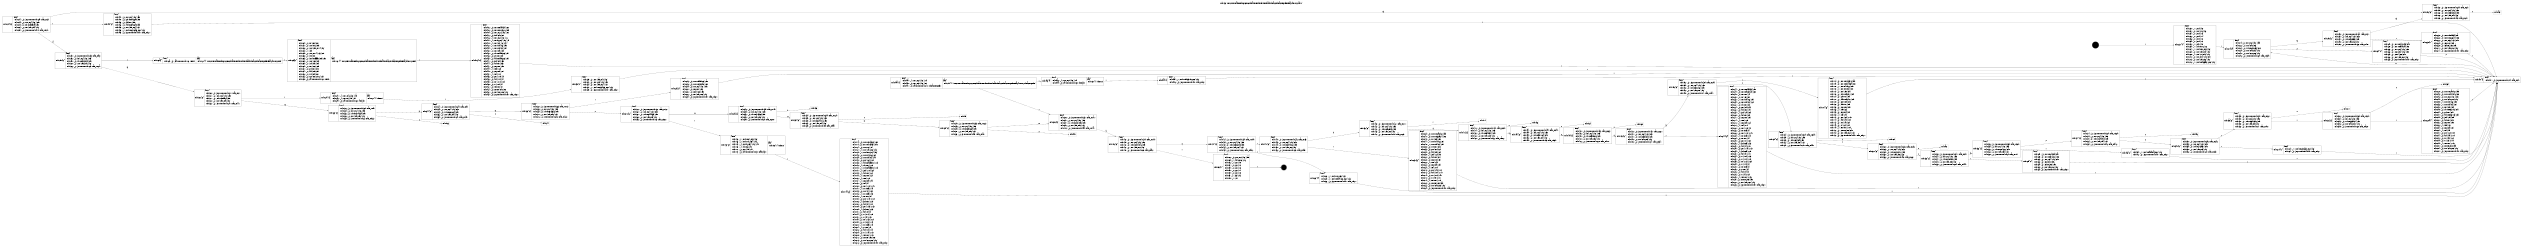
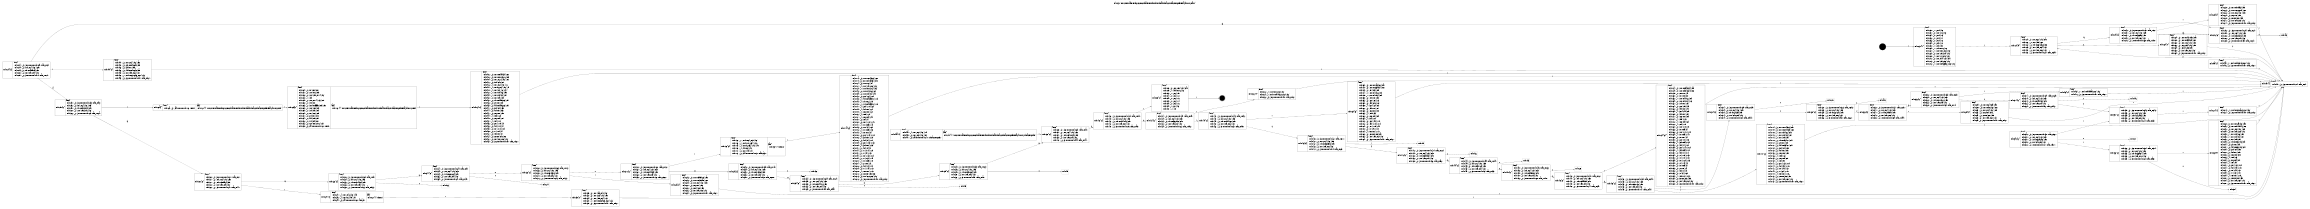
node "0x4019a6 [9]": removed
edge "0x401590 [28]" -> "0x4015ac [28]": reversed
